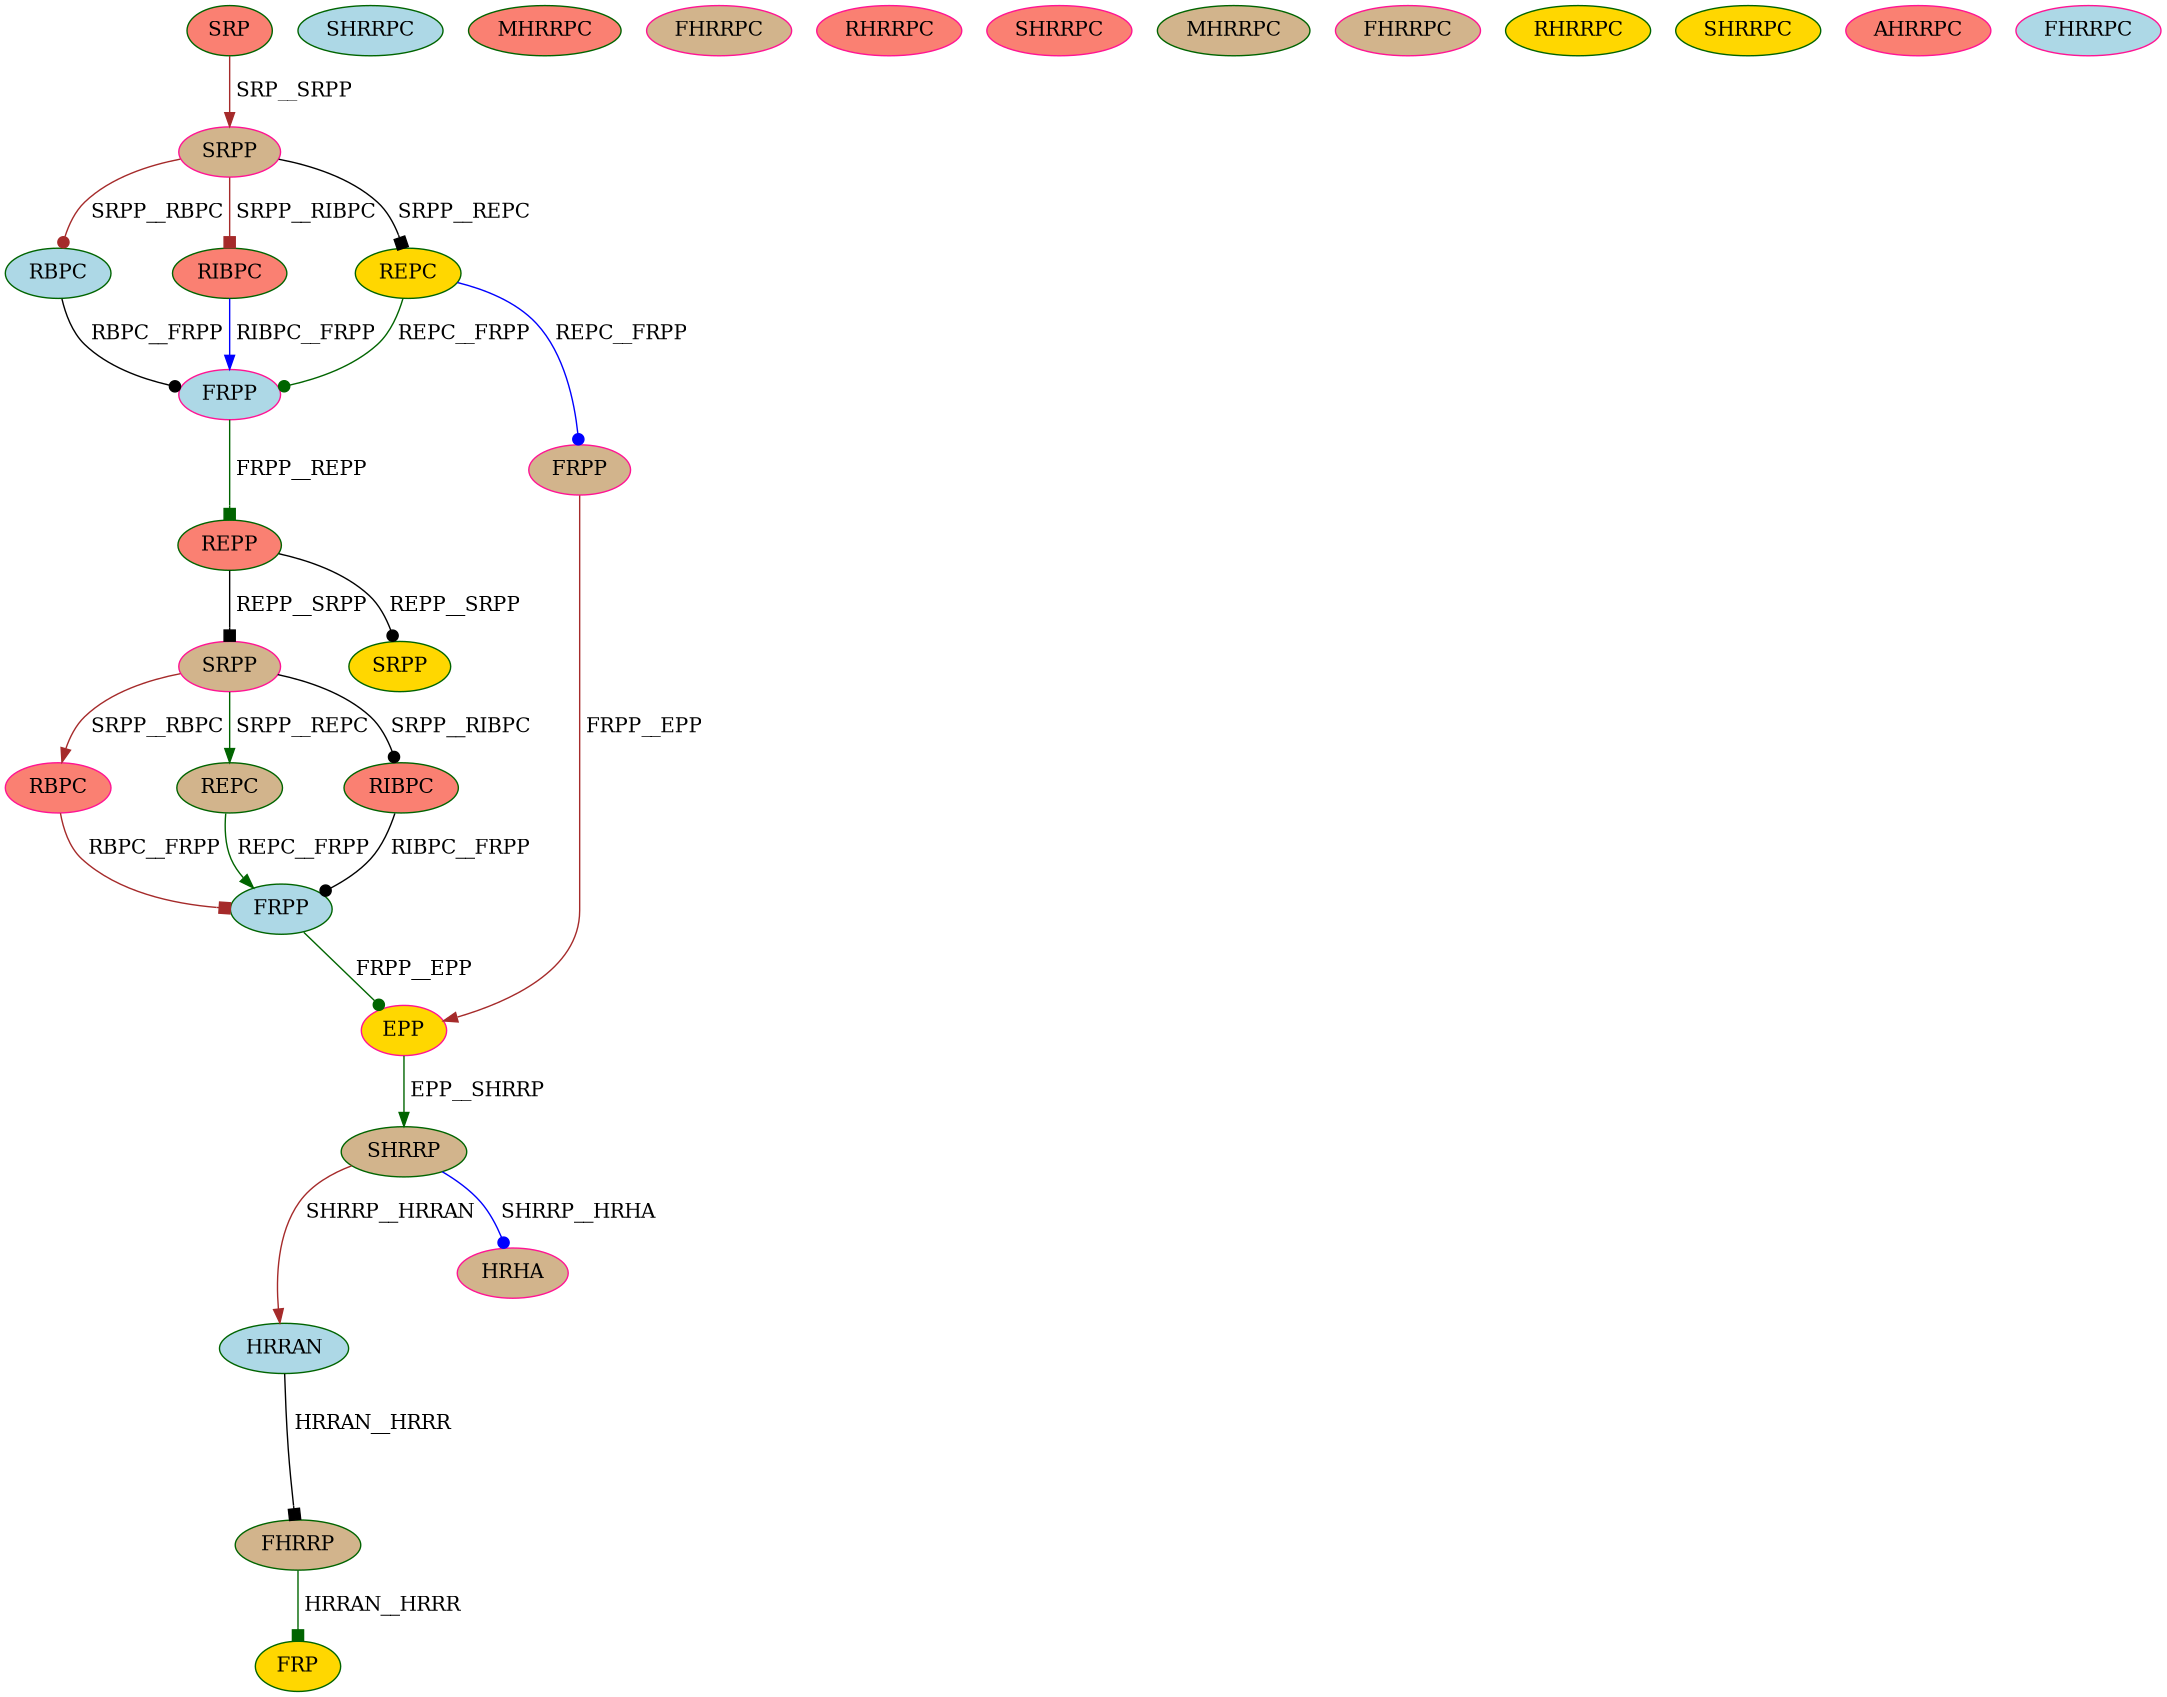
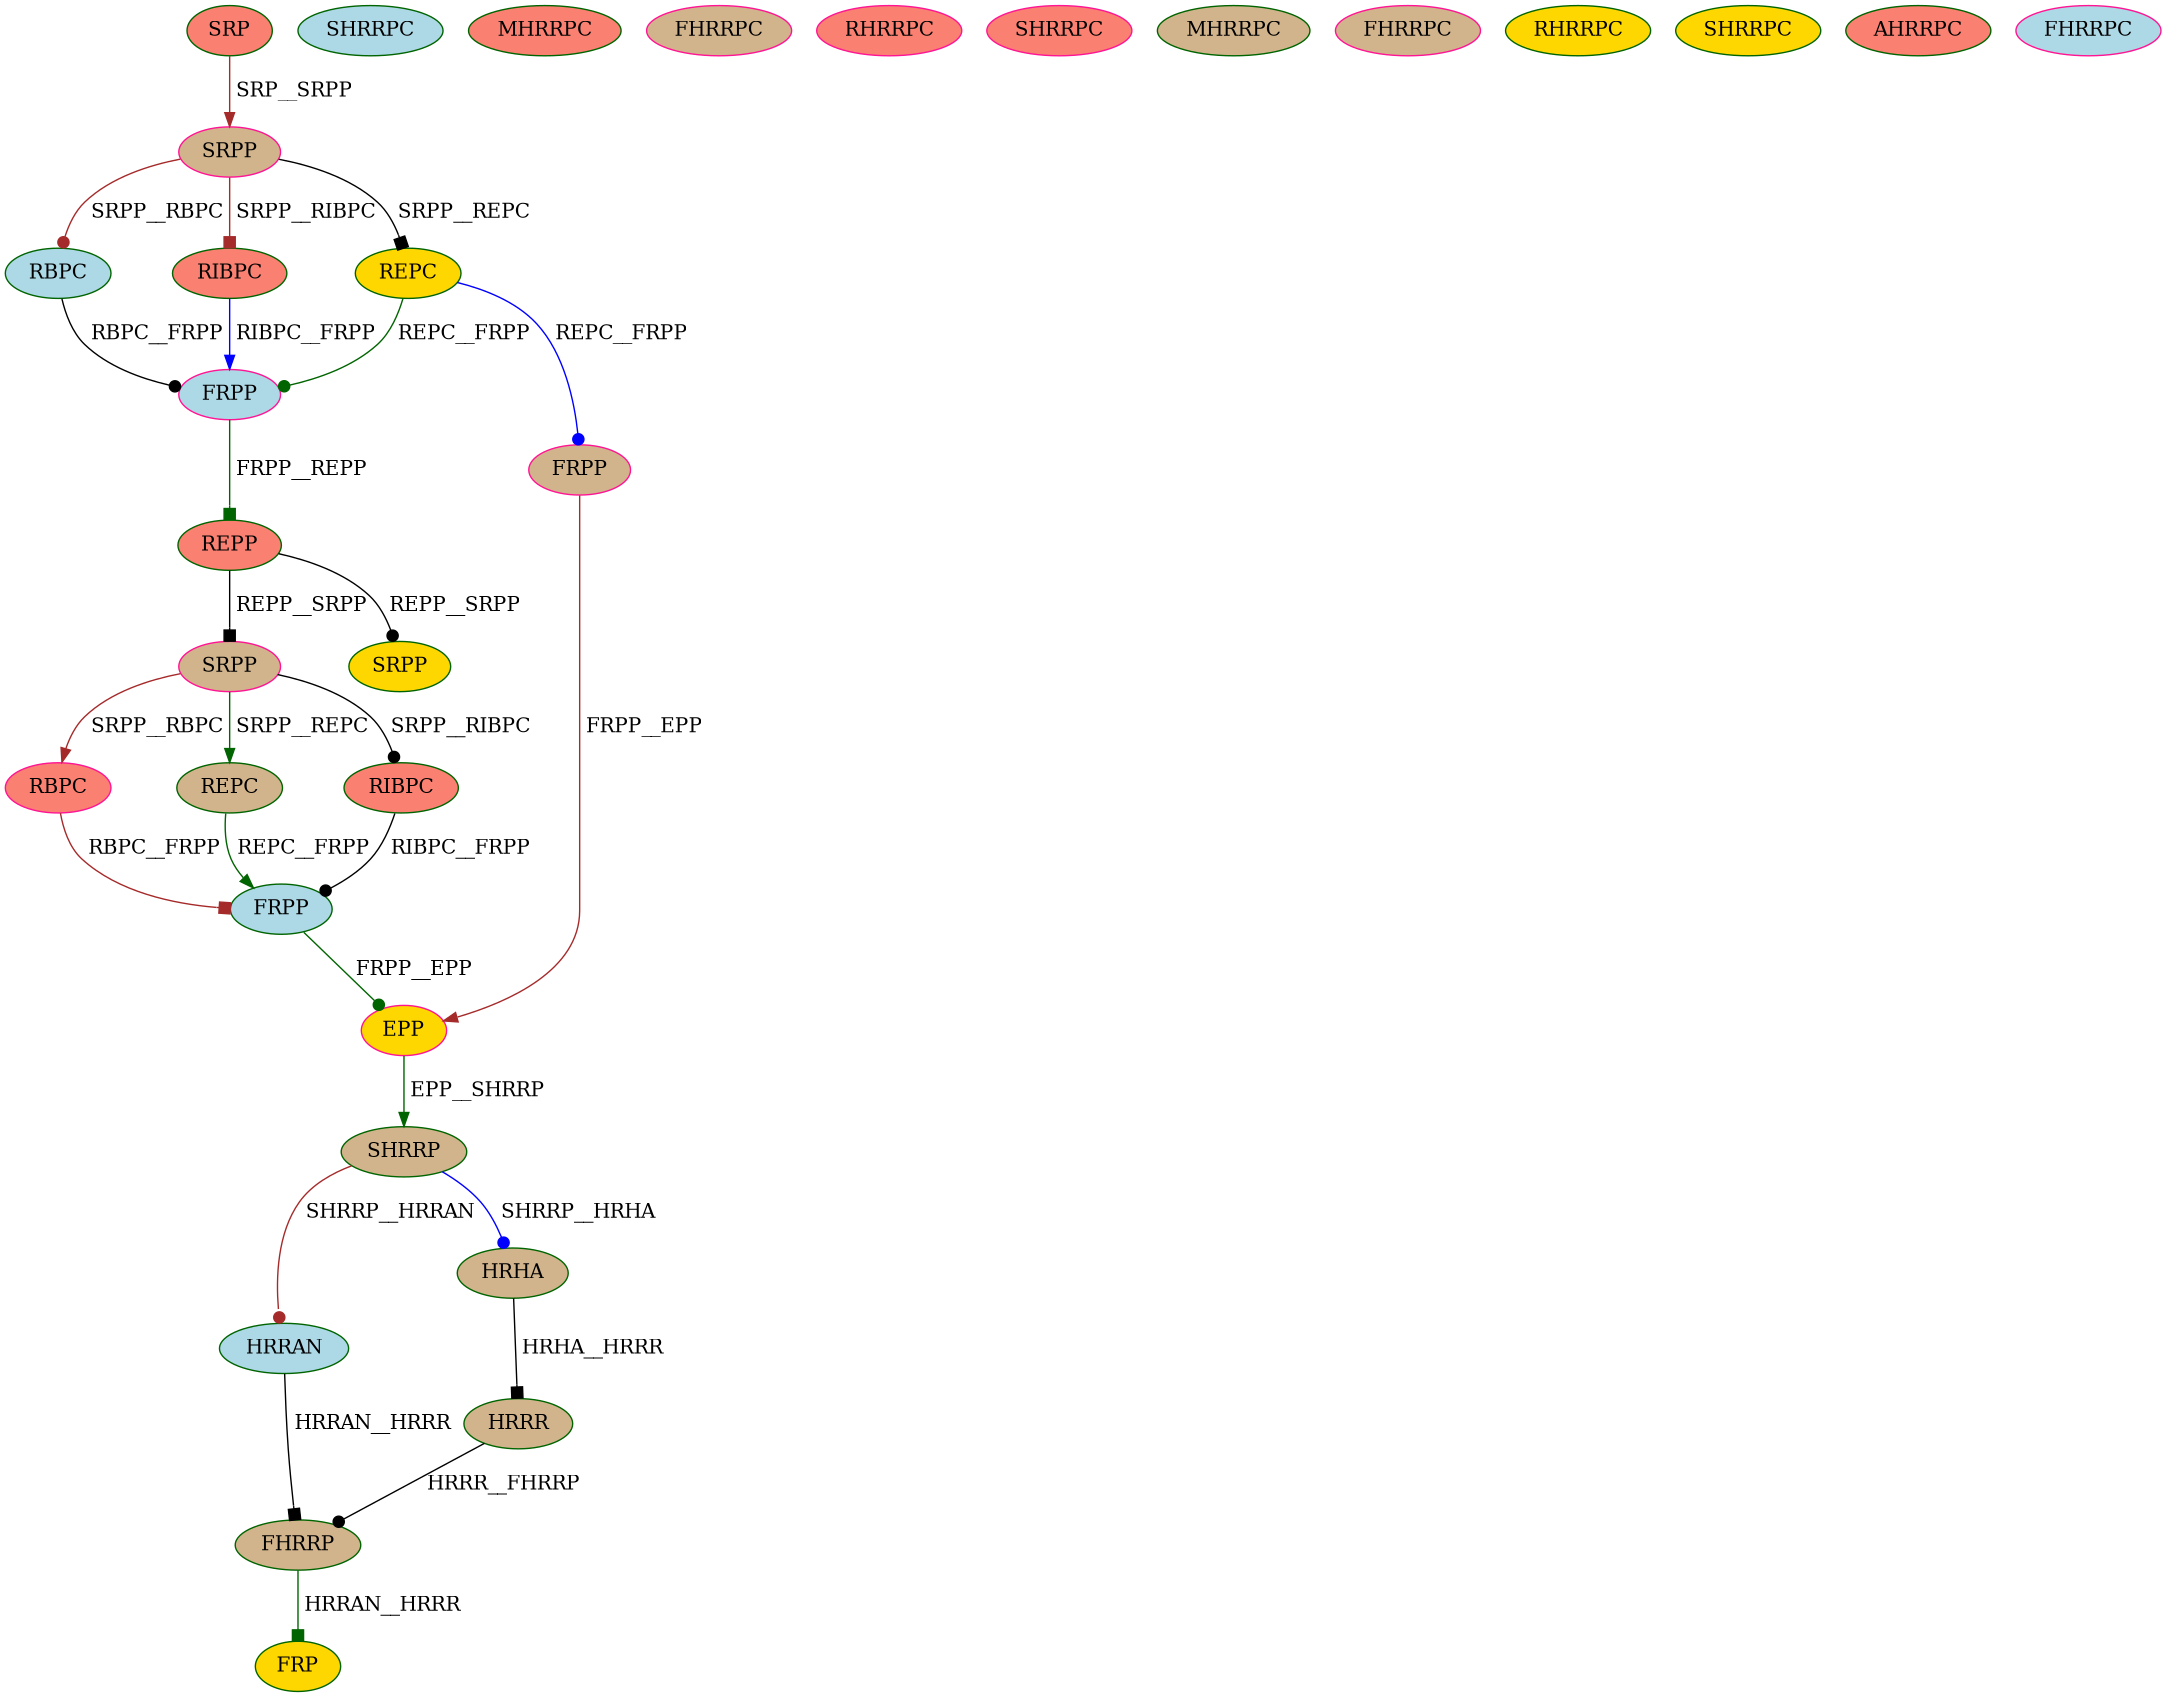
node "AHRRPC": color deeppink -> darkgreen
edge "SHRRP" -> "HRRAN": arrowhead normal -> dot
node "HRHA": color deeppink -> darkgreen
node "HRRR": added
